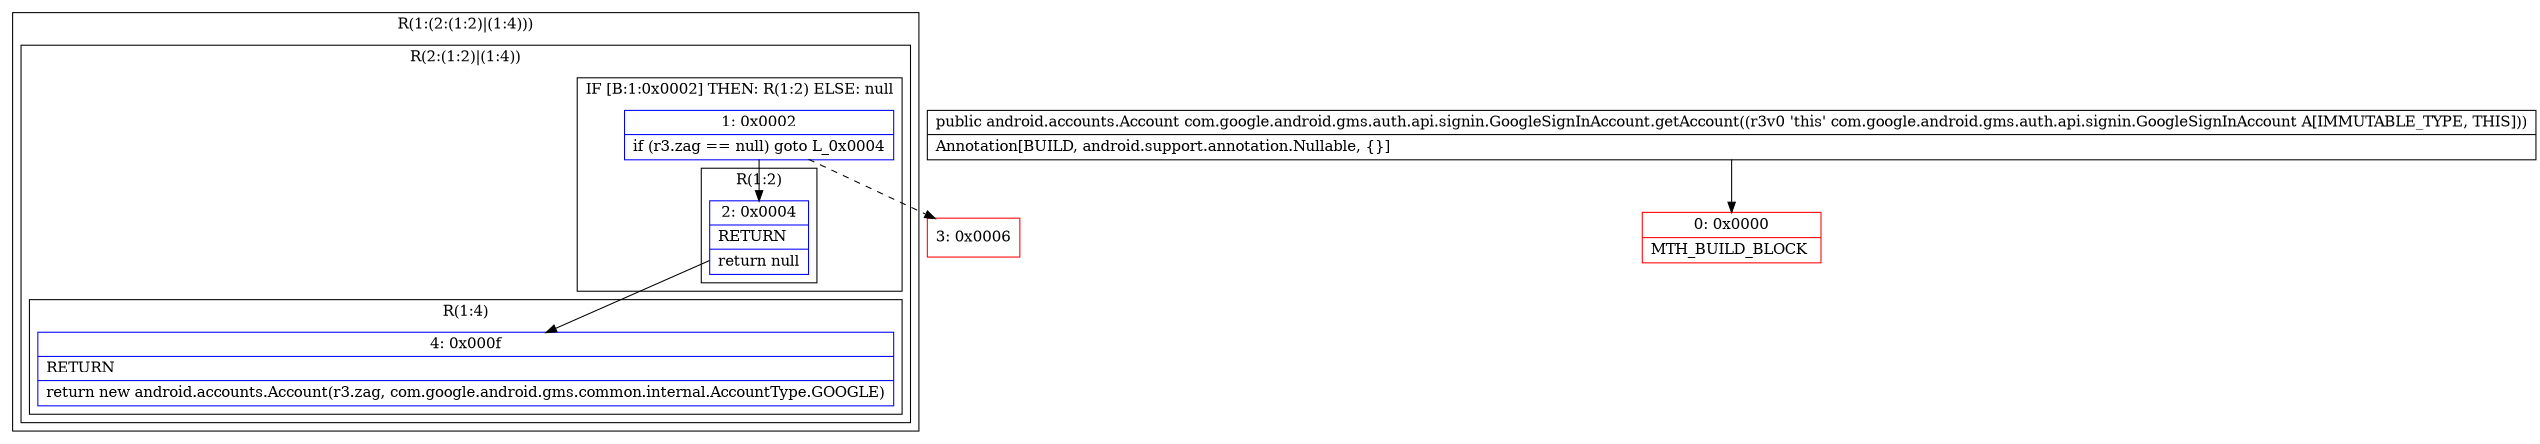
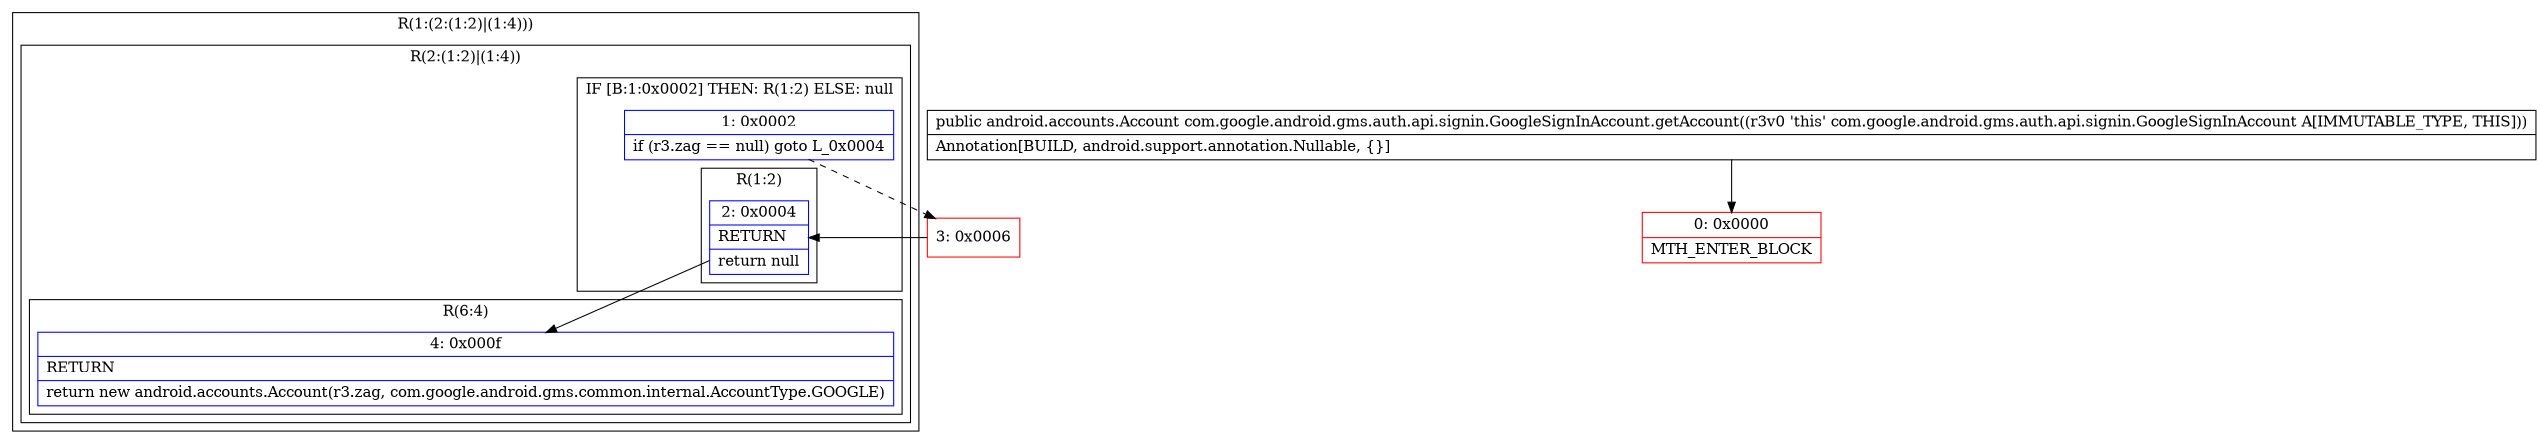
edge "1: 0x0002" -> "2: 0x0004": now "3: 0x0006" -> "2: 0x0004"
node "0: 0x0000": text "MTH_BUILD_BLOCK" -> "MTH_ENTER_BLOCK"
cluster "R(1:4)": label "R(1:4)" -> "R(6:4)"
